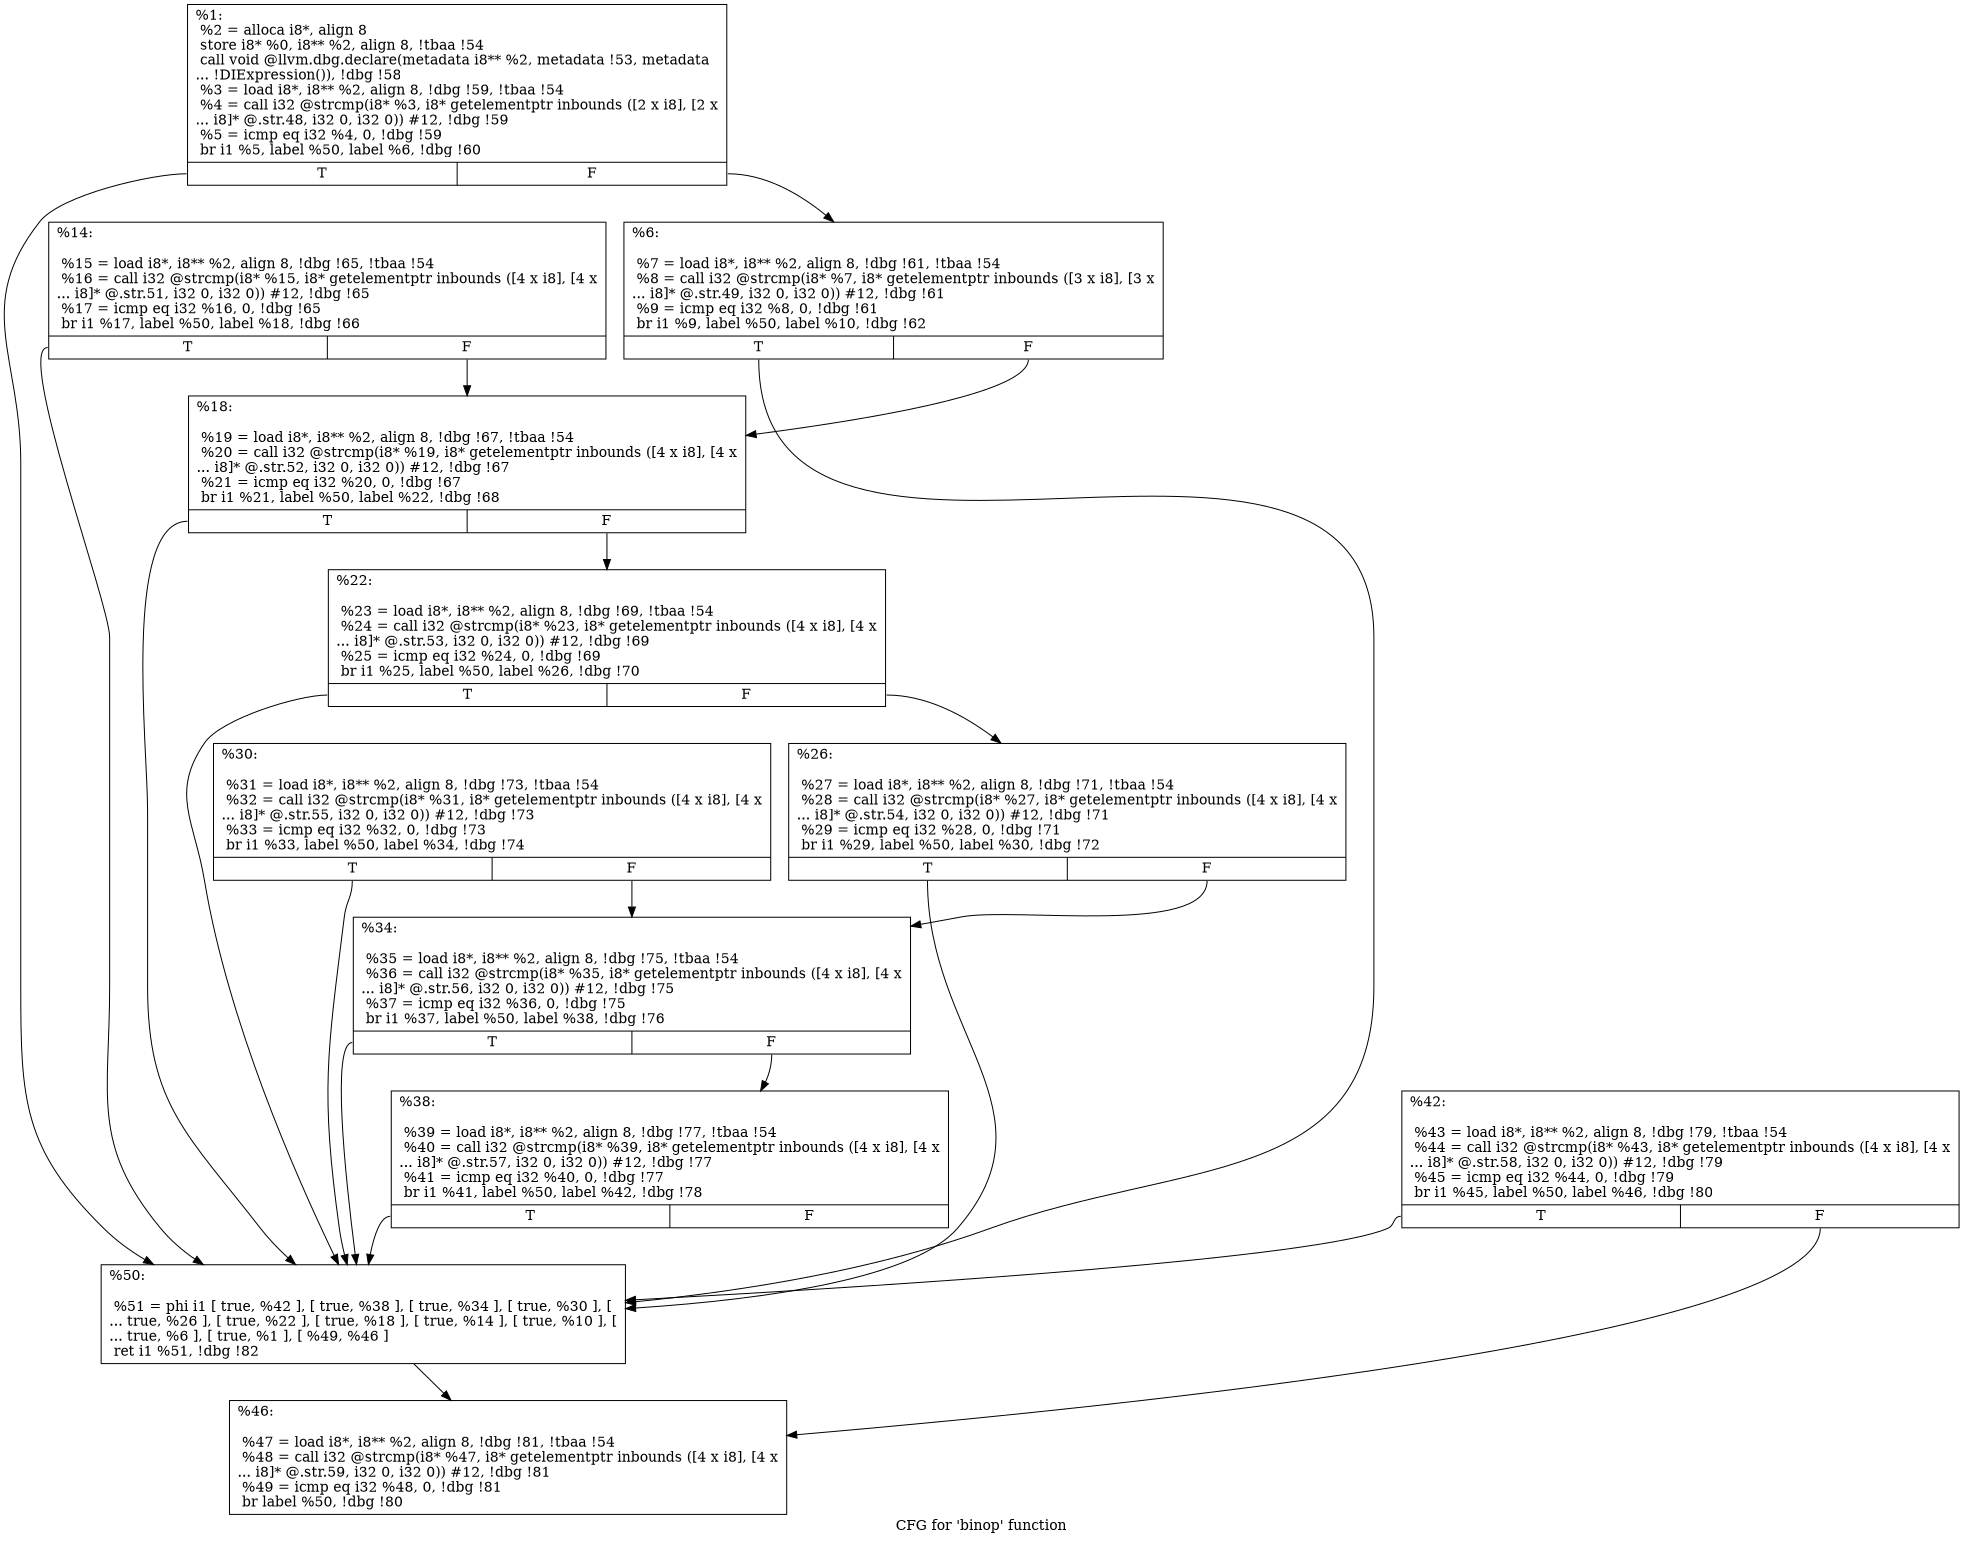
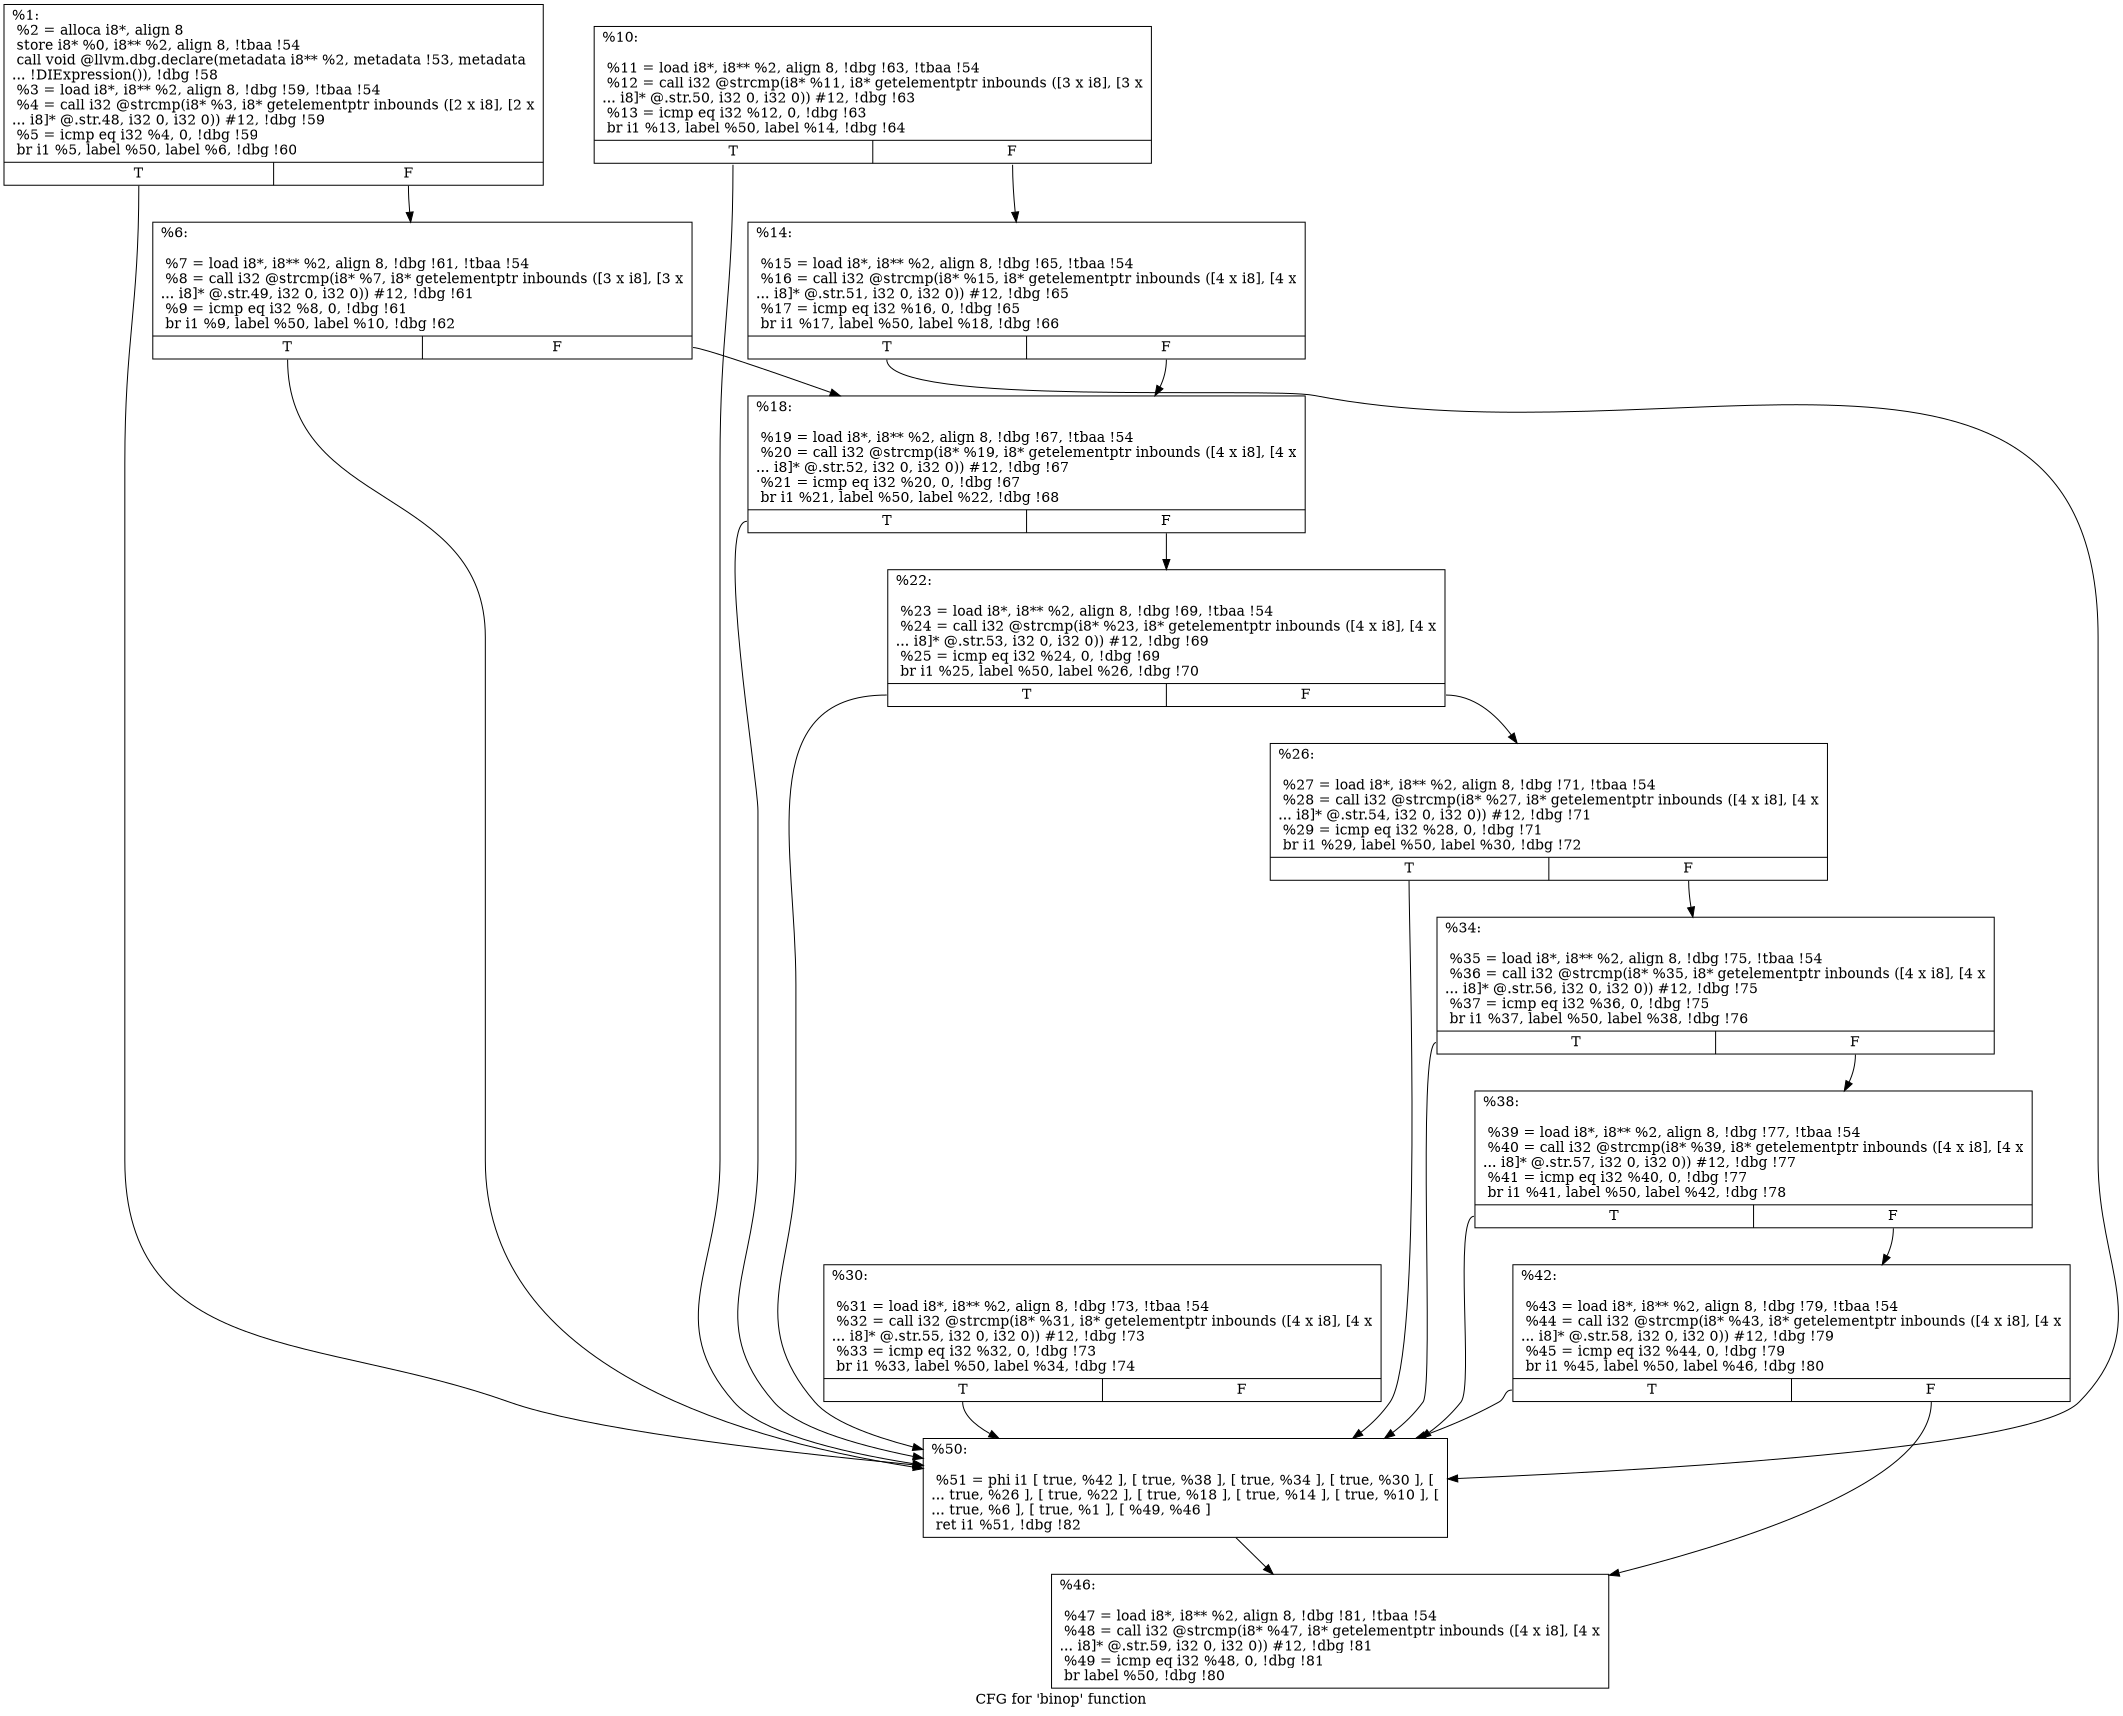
node "%10:": added
edge "%30:" -> "%34:": removed
edge "%38:" -> "%42:": added
